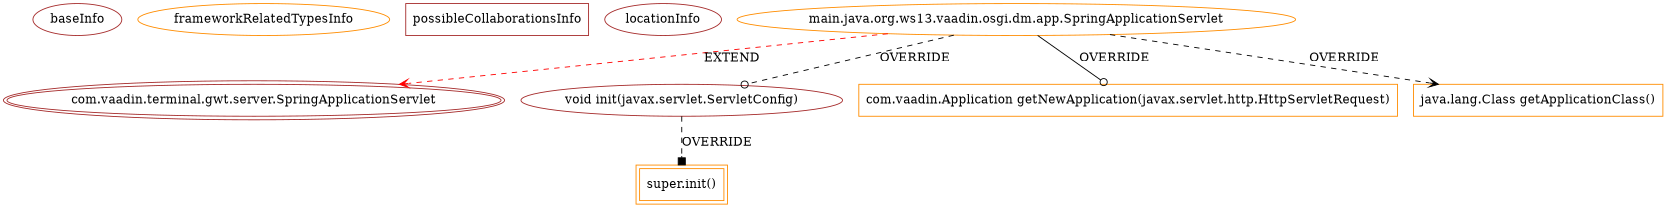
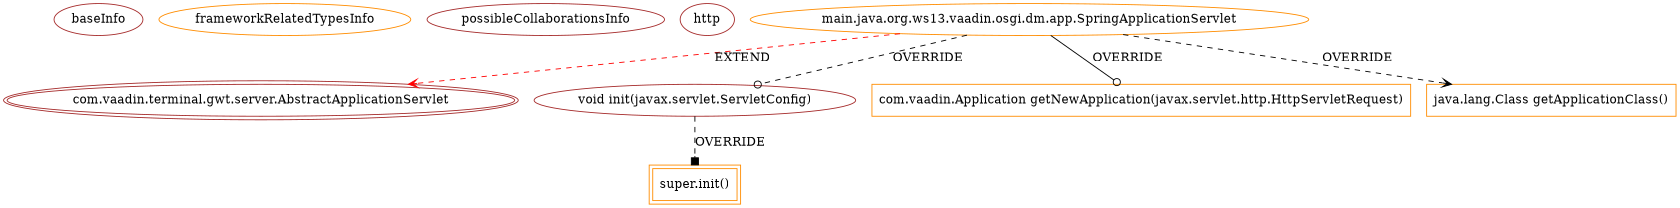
node "possibleCollaborationsInfo": shape box -> ellipse
node "locationInfo": label "locationInfo" -> "http"
node "com.vaadin.terminal.gwt.server.SpringApplicationServlet": label "com.vaadin.terminal.gwt.server.SpringApplicationServlet" -> "com.vaadin.terminal.gwt.server.AbstractApplicationServlet"
